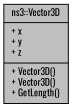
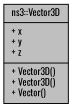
node "ns3::Vector3D": text "+ GetLength()" -> "+ Vector()"
